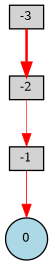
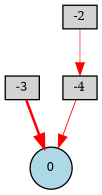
edge "-3" -> "-2": now "-3" -> "0"
node "-1": label "-1" -> "-4"
